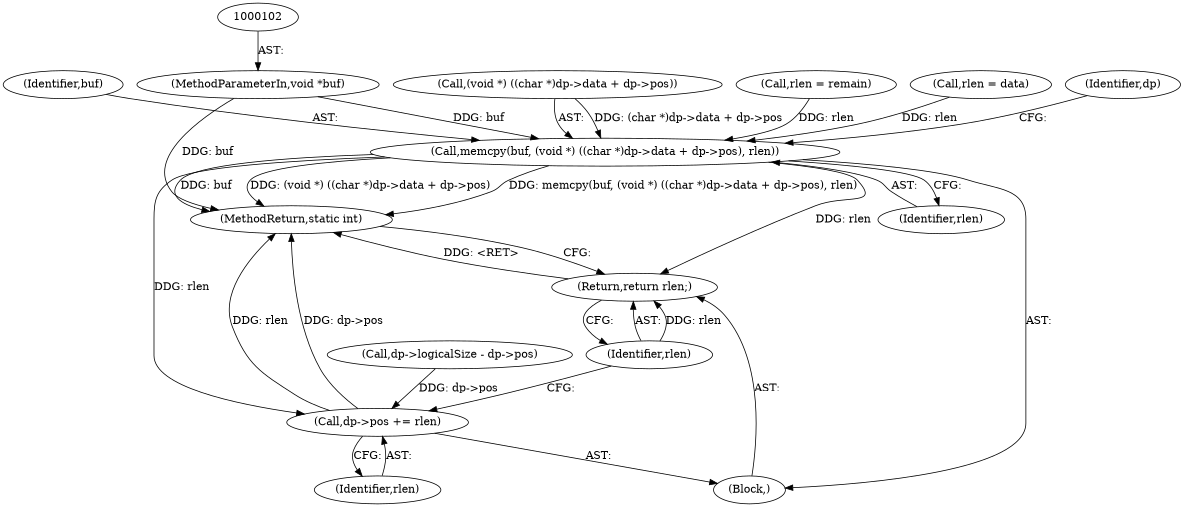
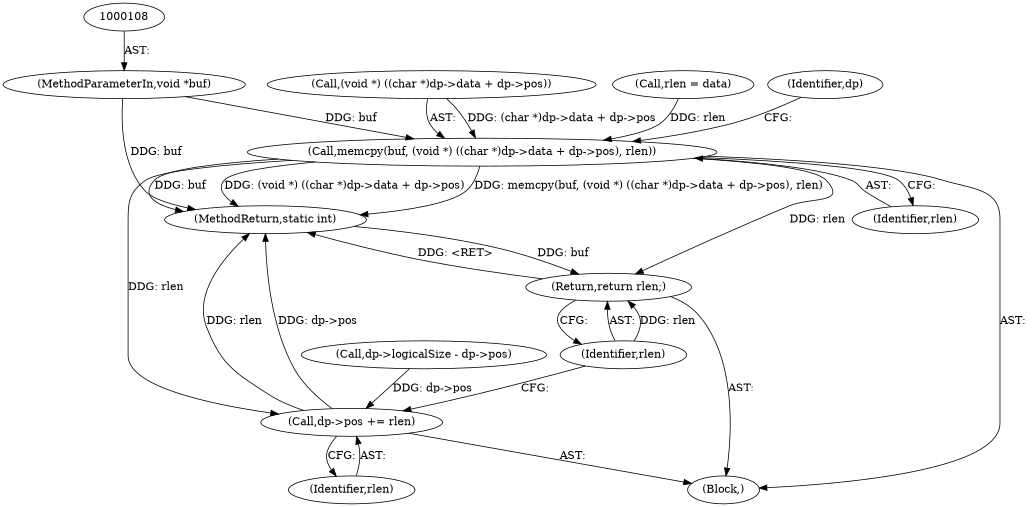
node "1000102": label "1000102" -> "1000108"
node "(Identifier,buf)": removed
node "(Call,rlen = remain)": removed
edge "(MethodReturn,static int)" -> "(Return,return rlen;)": label "CFG: " -> "DDG: buf"
edge "(Block,)" -> "(Return,return rlen;)": reversed
